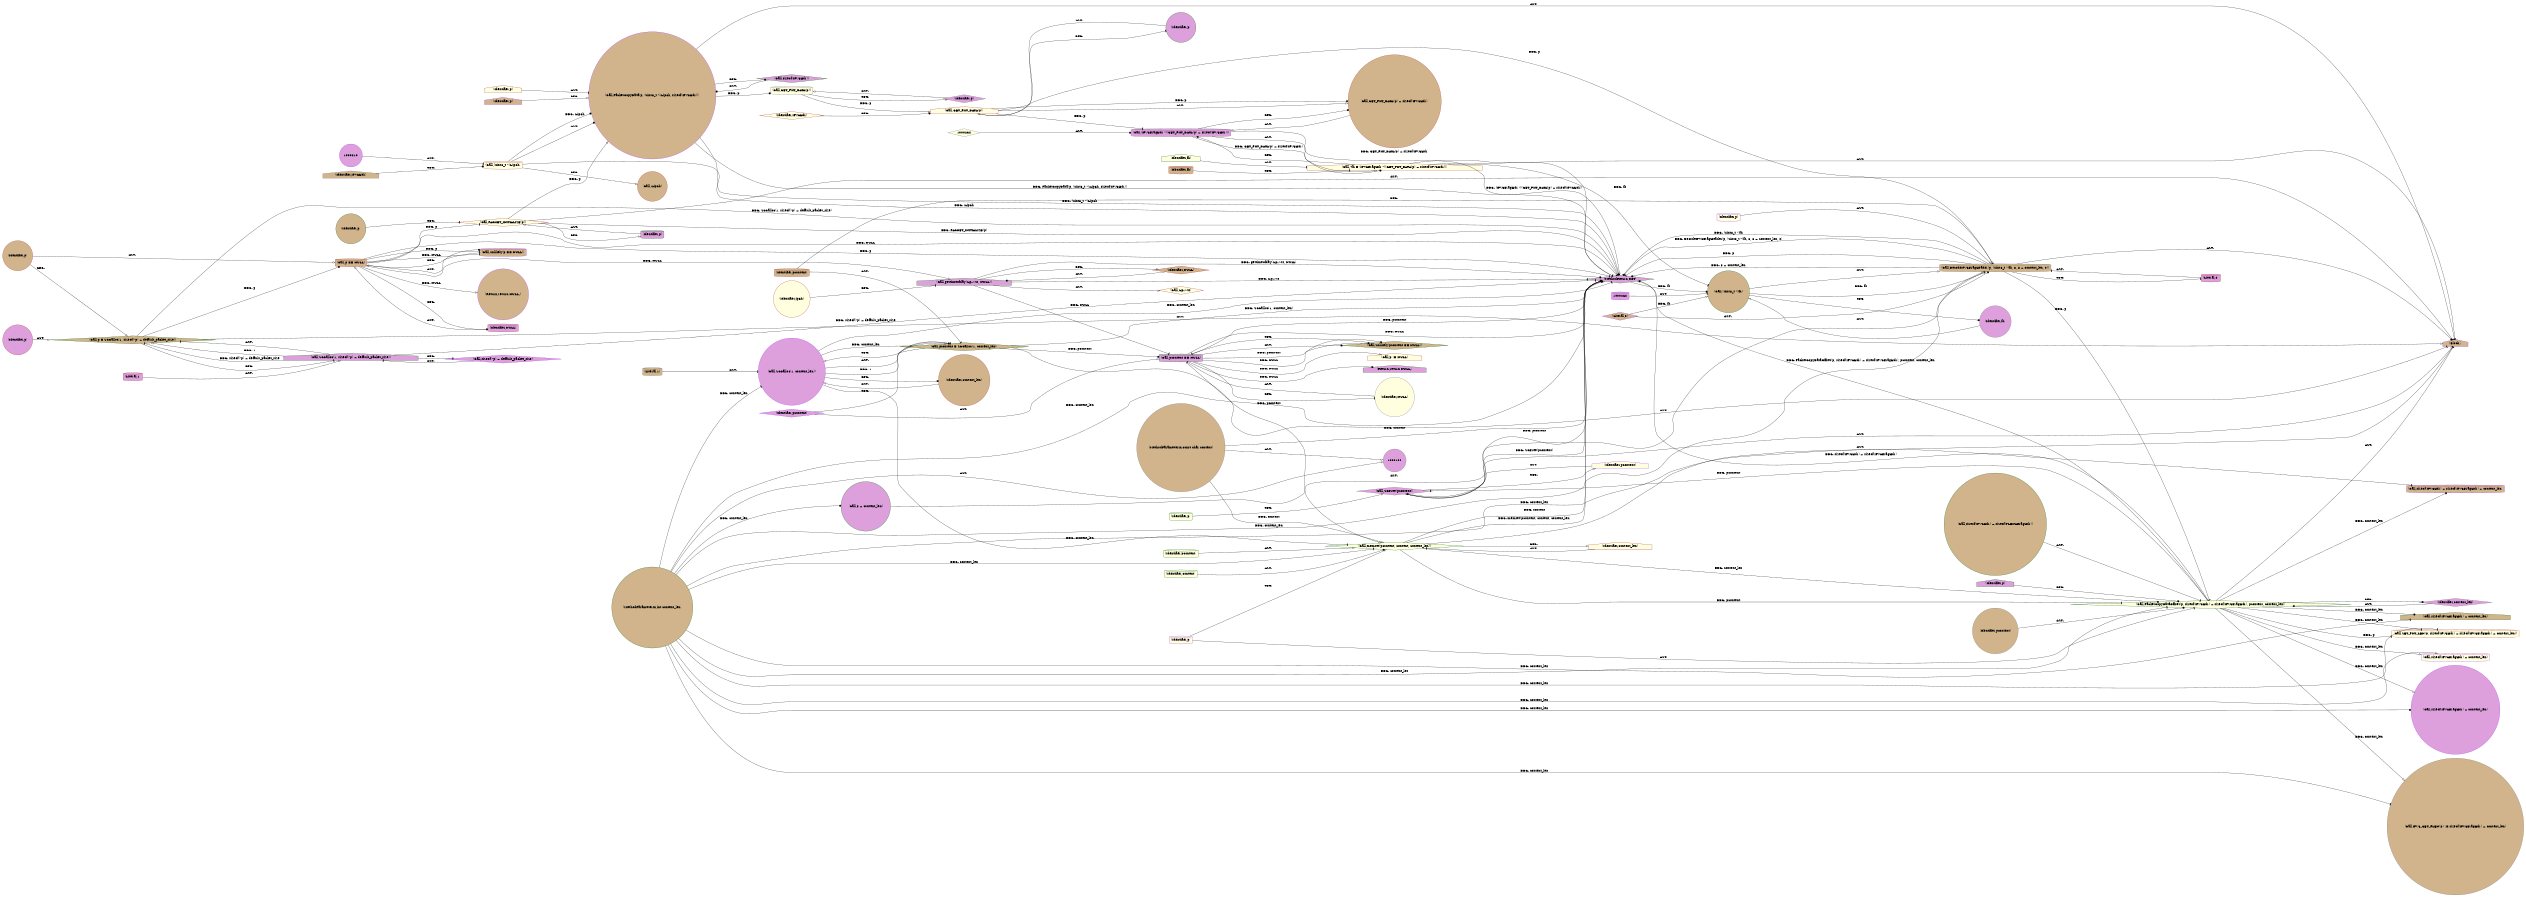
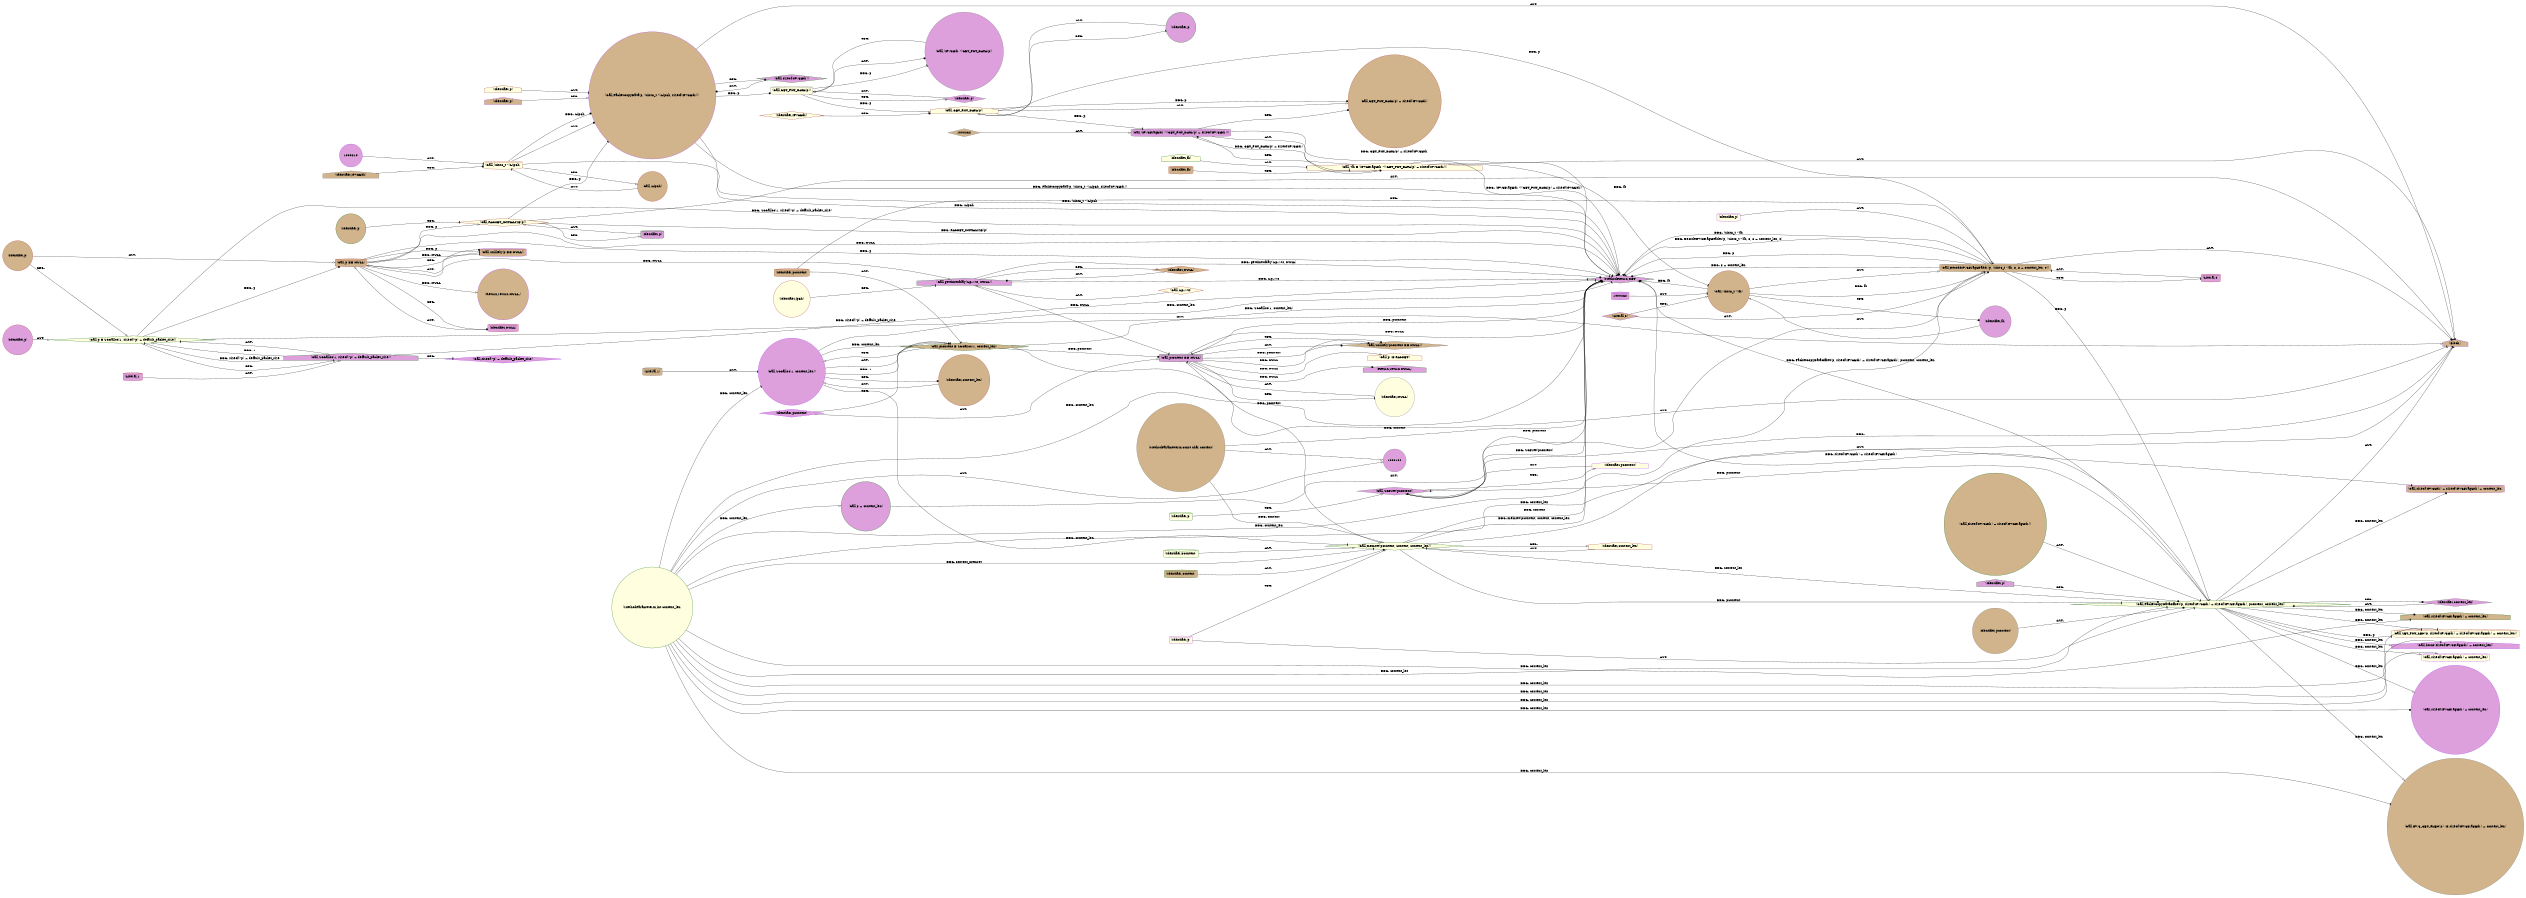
node "(Call,(IPV6Hdr *)GET_PKT_DATA(p))": added
edge "(Call,GET_PKT_DATA(p) + sizeof(IPV6Hdr))" -> "(Call,(IPV6FragHdr *)(GET_PKT_DATA(p) + sizeof(IPV6Hdr)))": removed, label "AST:"
node "1000232": fillcolor lightyellow -> tan
edge "1000232" -> "(Call,(IPV6FragHdr *)(GET_PKT_DATA(p) + sizeof(IPV6Hdr)))": arrowhead dot -> onormal
edge "(Call,PACKET_INITIALIZE(p))" -> "(Call,PacketCopyData(p, (uint8_t *)&ip6h, sizeof(IPV6Hdr)))": arrowhead onormal -> tee
edge "(Call,&ip6h)" -> "(Call,(uint8_t *)&ip6h)": added, label "AST:"
edge "(Call,p == NULL)" -> "(Call,PACKET_INITIALIZE(p))": arrowhead tee -> onormal
edge "(MethodReturn,RET)" -> "(Call,(uint8_t *)fh)": reversed
edge "(Call,gettimeofday(&p->ts, NULL))" -> "(Call,&p->ts)": reversed
node "(Call,(uint8_t *)fh)": color darkgreen -> brown
edge "(Literal,8)" -> "(Call,(uint8_t *)fh)": label "DDG: fh" -> "CFG: "
node "(Call,p = SCCalloc(1, sizeof(*p) + default_packet_size))": fillcolor tan -> lightyellow
node "(Call,unlikely(pcontent == NULL))": color darkgreen -> gray40
node "(Call,p != NULL)": label "(Call,p != NULL)" -> "(Call,p != PACKET)"
edge "(Call,sizeof(*p) + default_packet_size)" -> "(Call,SCCalloc(1, sizeof(*p) + default_packet_size))": removed, label "AST:"
edge "(Call,SCFree(pcontent))" -> "(Block,)": label "AST: " -> "DDG: "
edge "(MethodParameterIn,int content_len)" -> "(Call,8 + content_len)": arrowhead dot -> onormal
node "(Call,sizeof(IPV6Hdr) + sizeof(PLEN6FragHdr))": label "(Call,sizeof(IPV6Hdr) + sizeof(PLEN6FragHdr))" -> "(Call,sizeof(IPV6Hdr) + sizeof(IPV6FragHdr))"
edge "(MethodParameterIn,int content_len)" -> "(Call,memset(pcontent, content, content_len))": label "DDG: content_len" -> "DDG: content_memset"
node "(Identifier,content)": fillcolor lightyellow -> tan
node "(MethodParameterIn,int content_len)": fillcolor tan -> lightyellow
node "(Call,htons(sizeof(IPV6FragHdr) + content_len))": added
